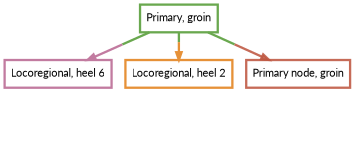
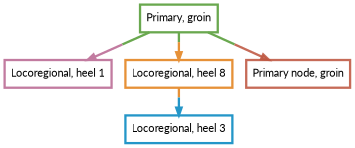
node "Locoregional, heel 6": label "Locoregional, heel 6" -> "Locoregional, heel 1"
node "Locoregional, heel 2": label "Locoregional, heel 2" -> "Locoregional, heel 8"
node "Locoregional, heel 3": added
